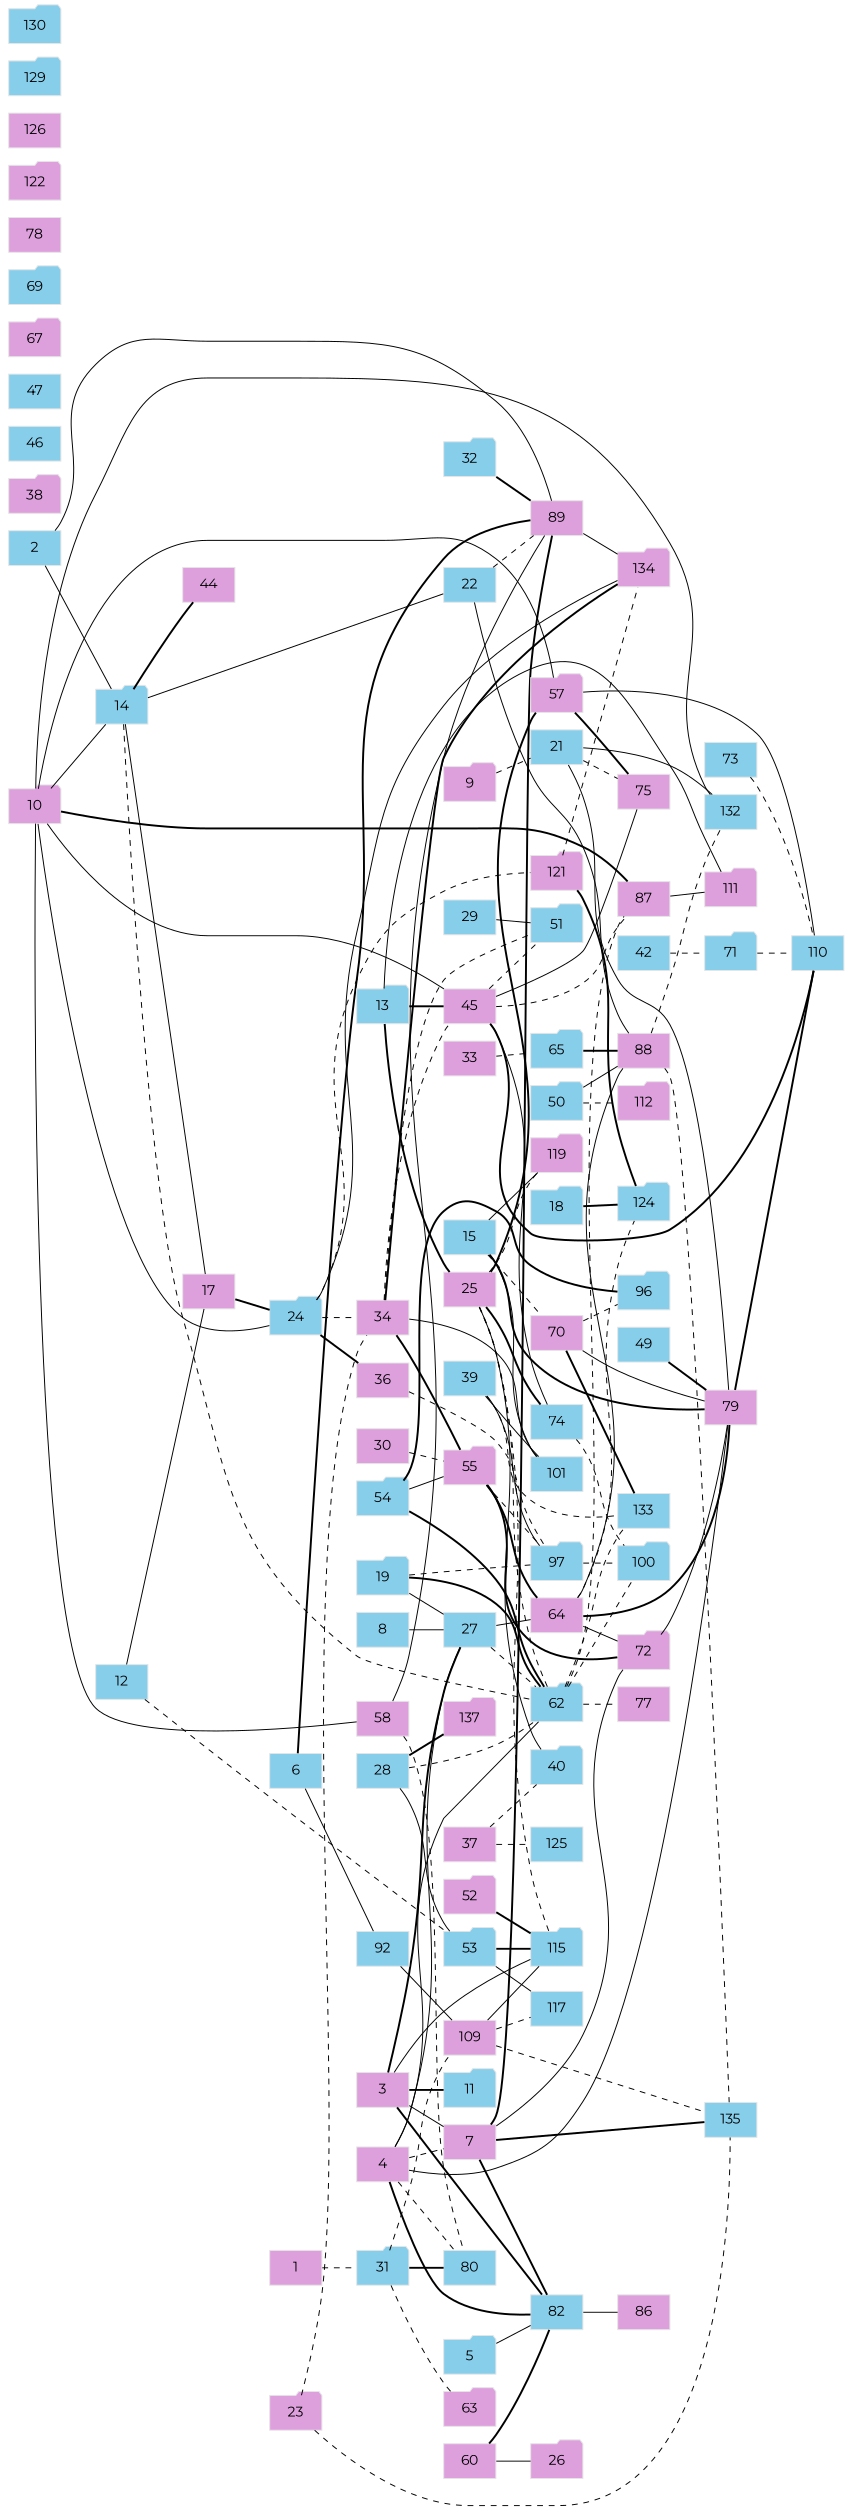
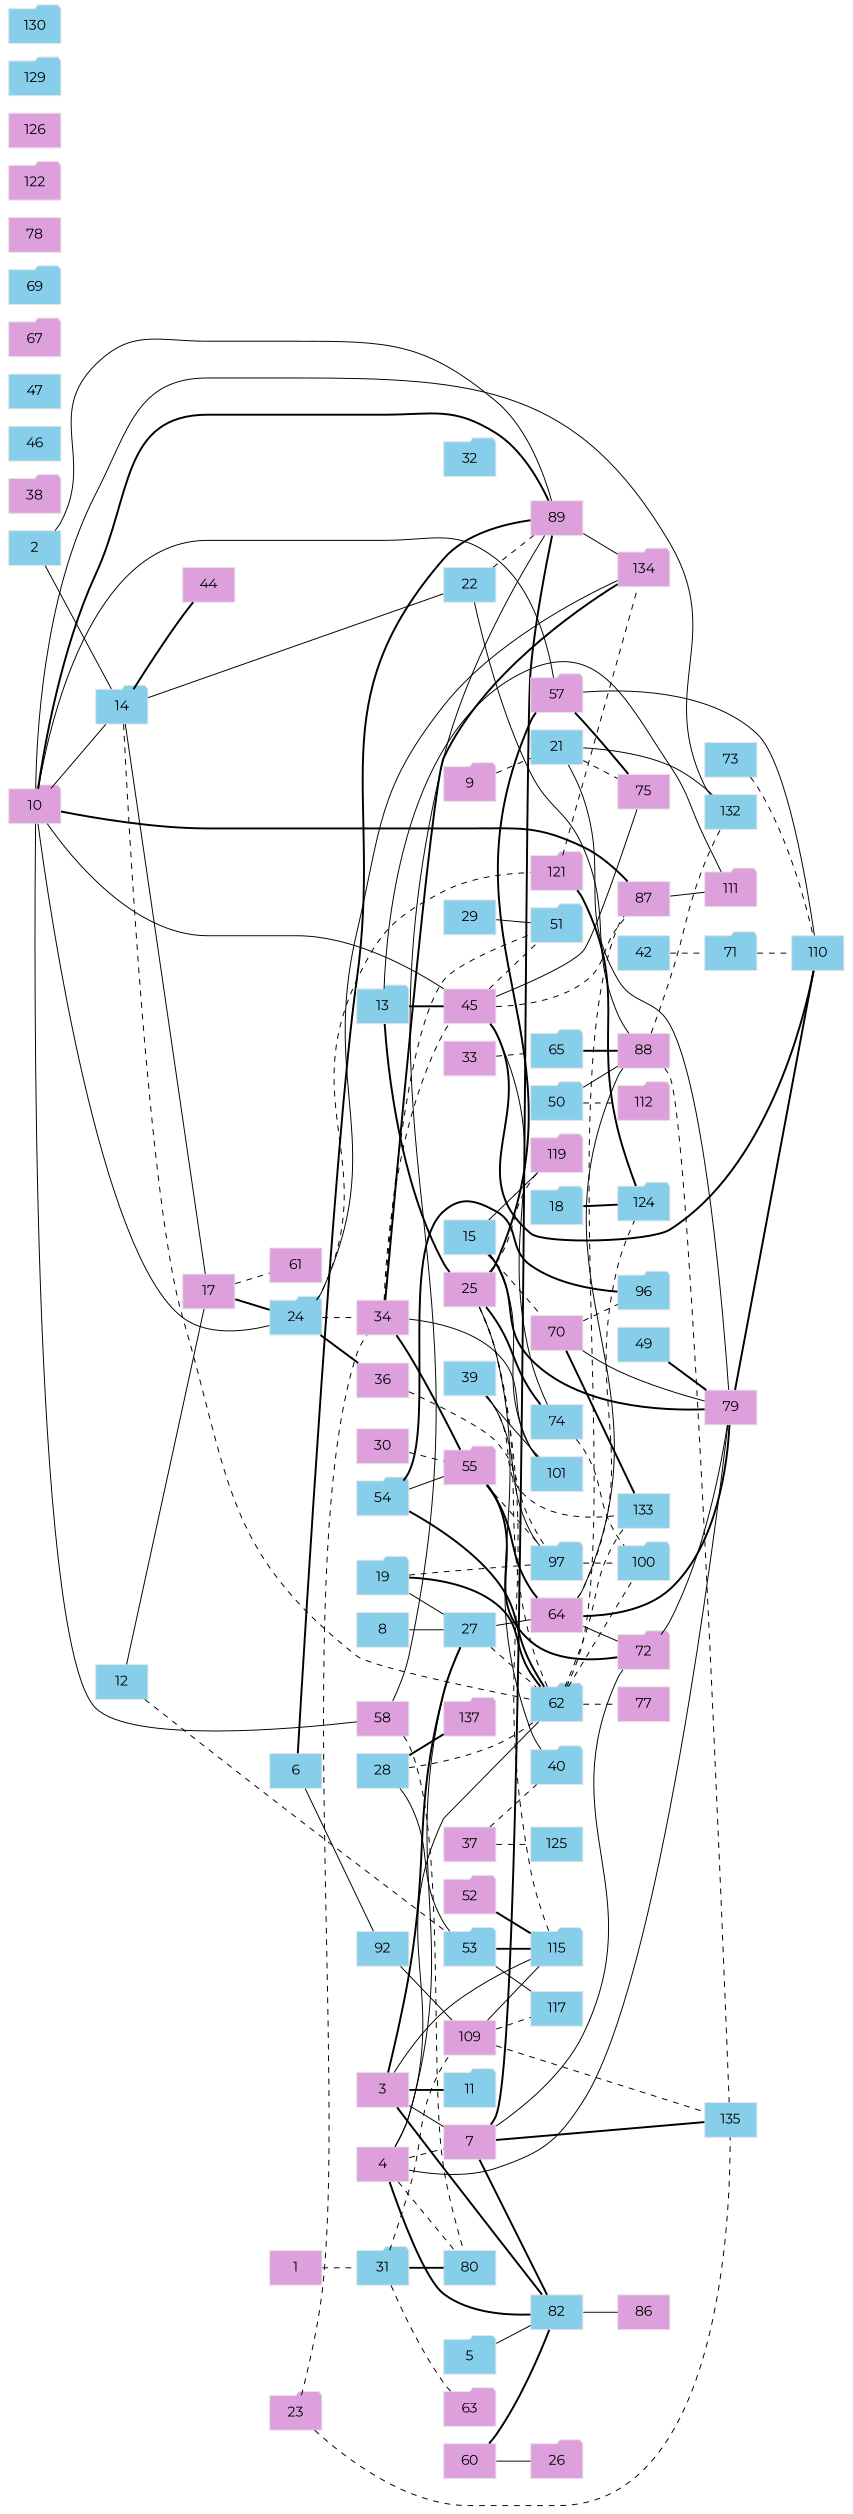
edge "32" -- "89": now "10" -- "89"
node "61": added
